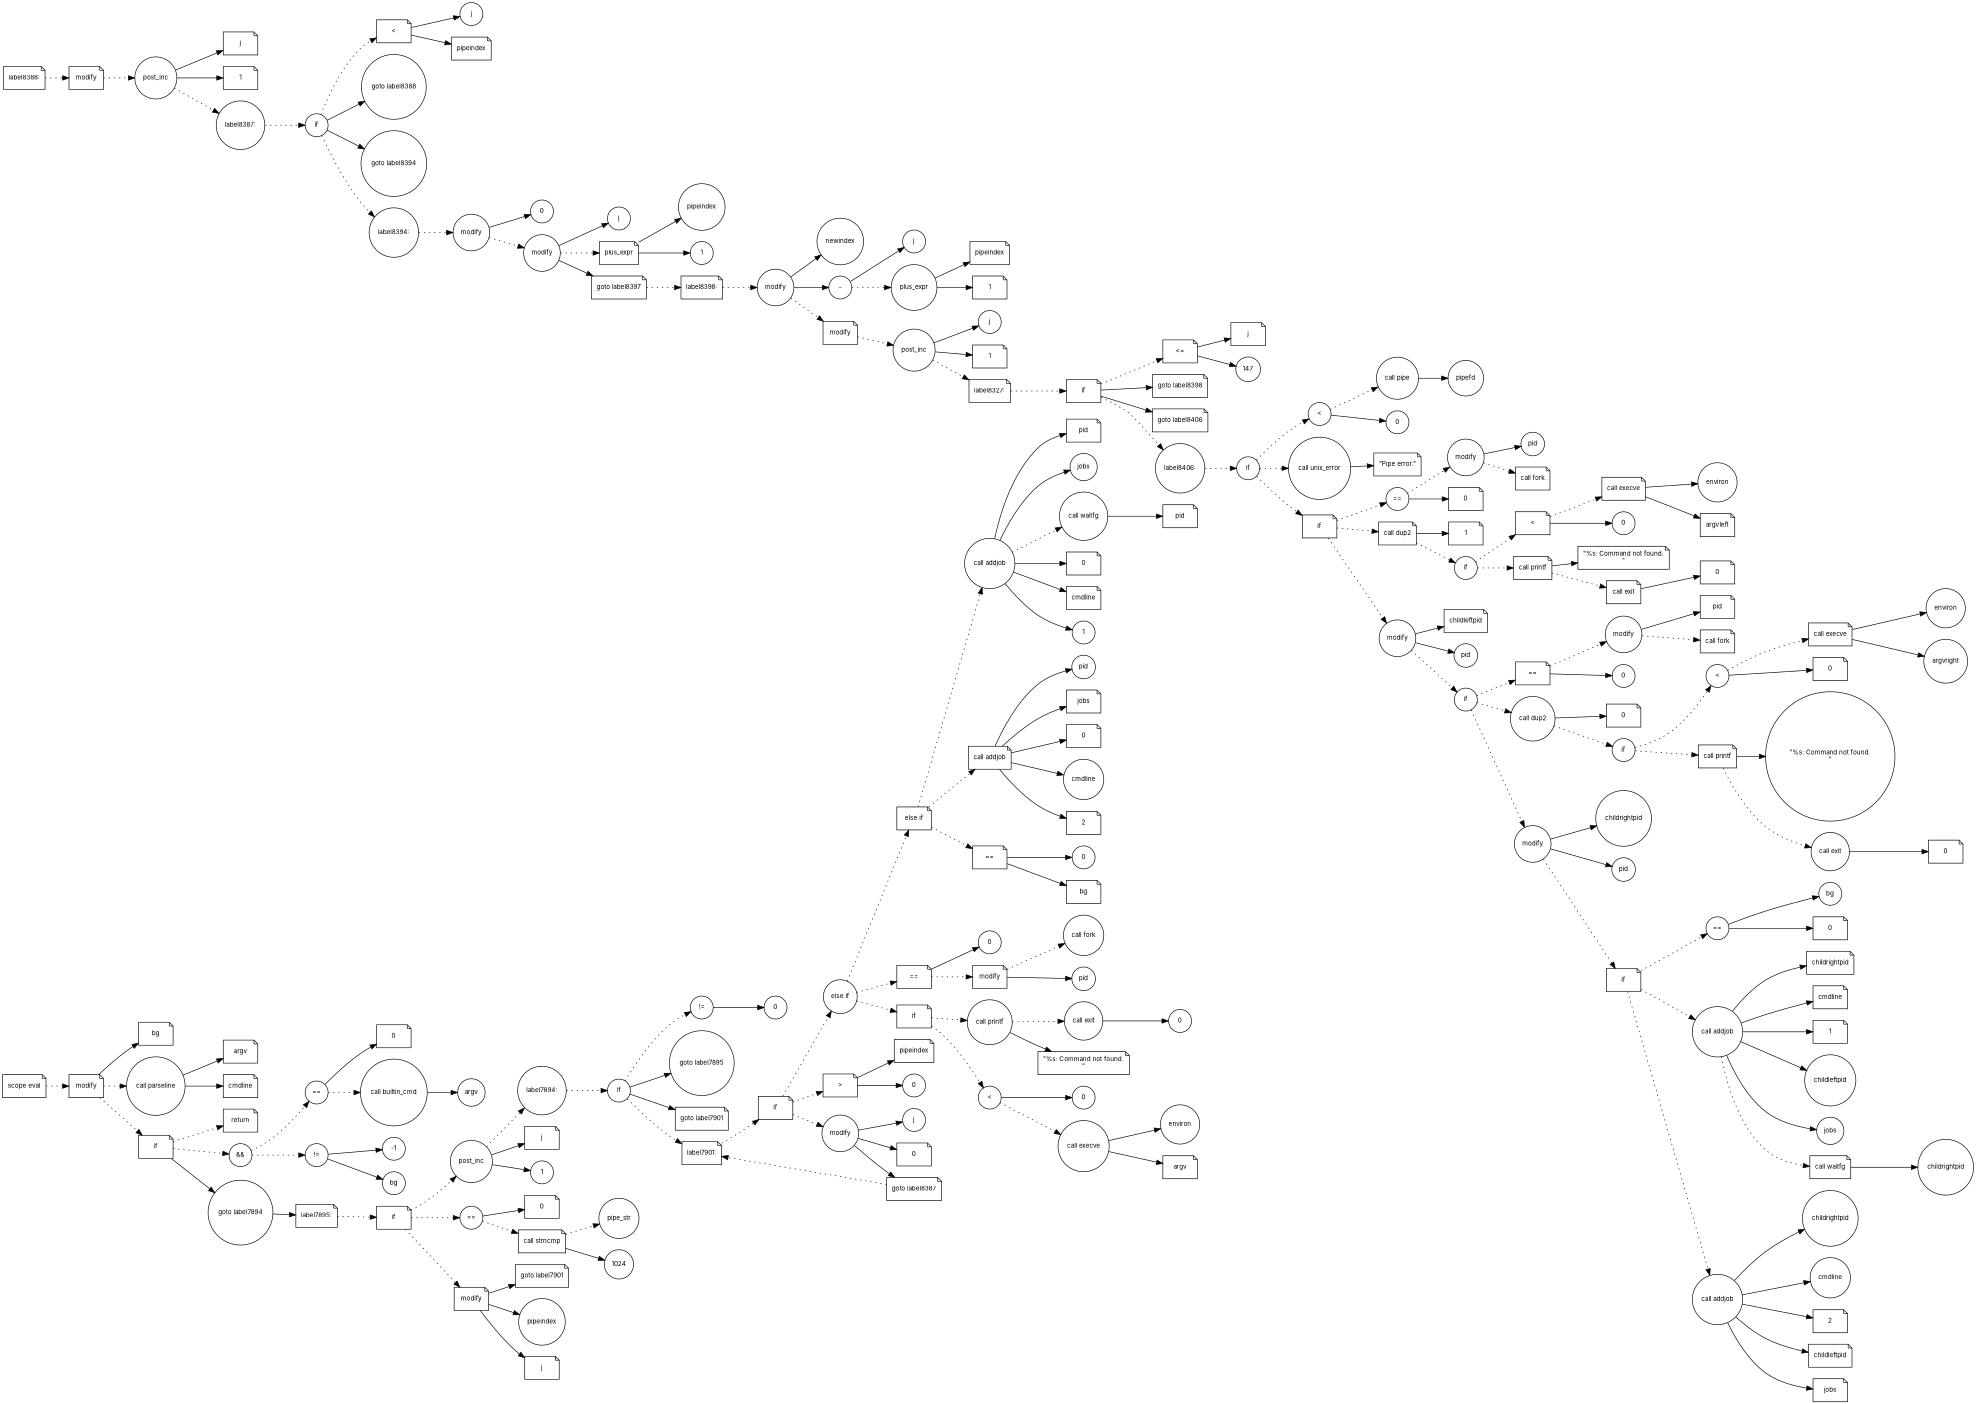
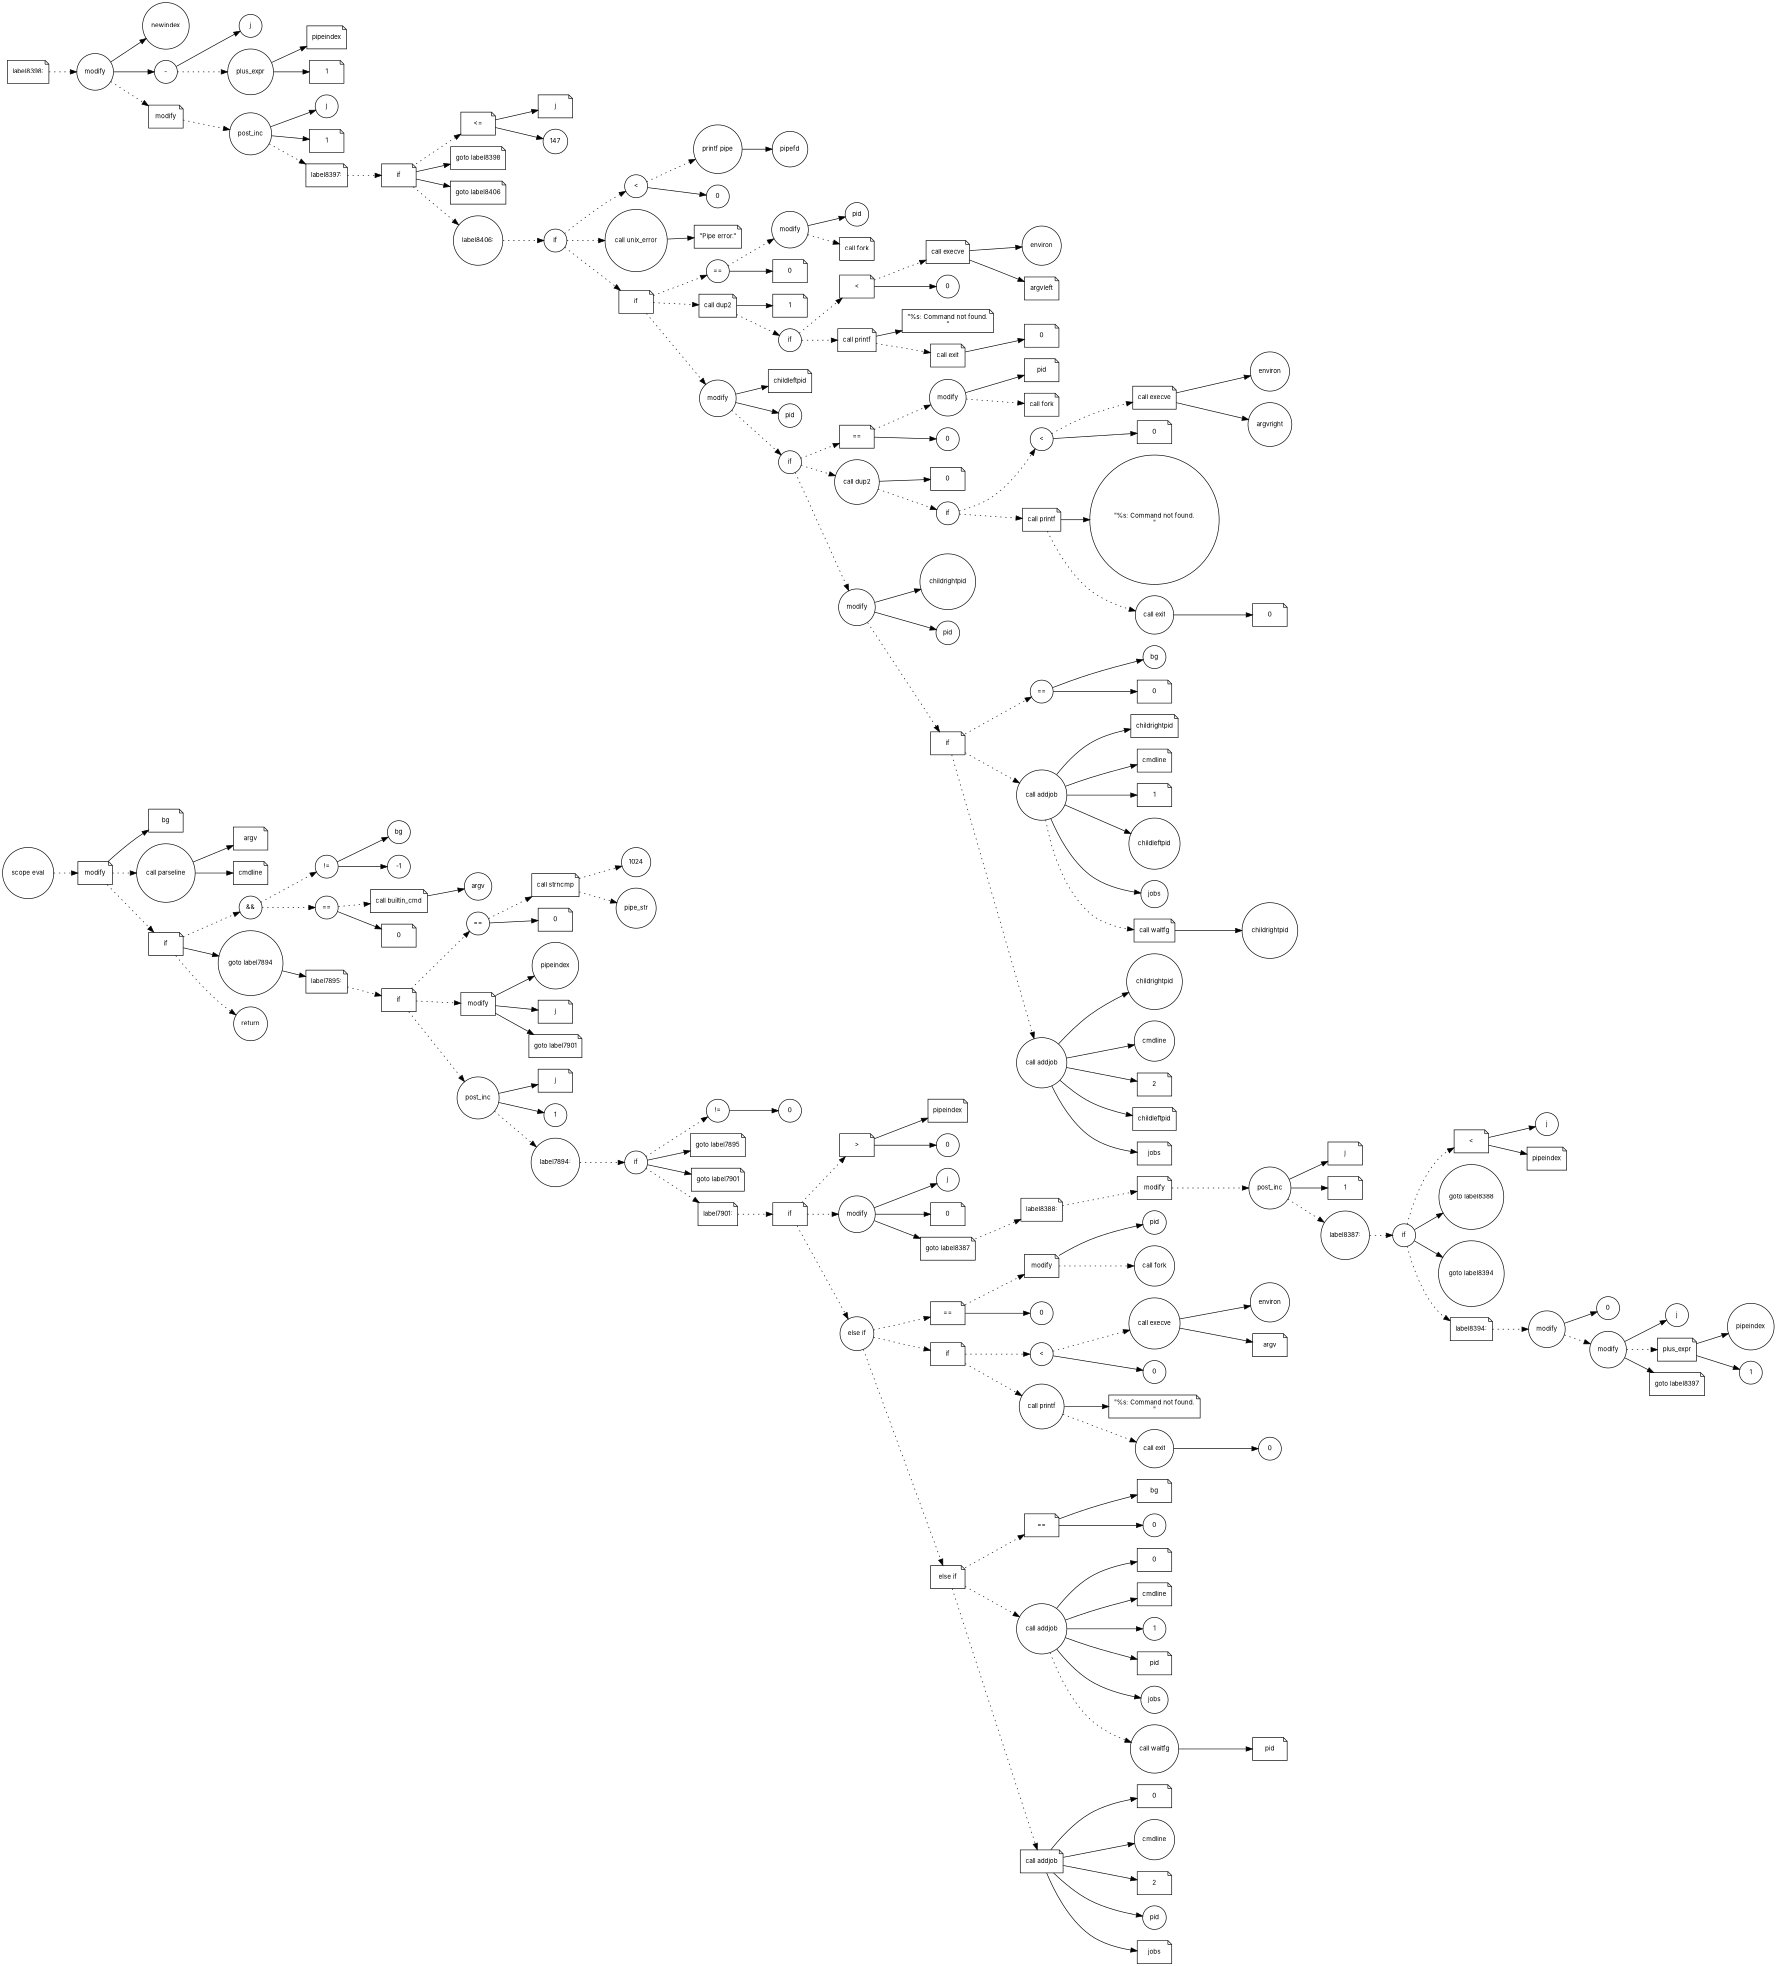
node "label8394:": shape circle -> note
edge "goto label8397" -> "label8398:": removed
node "call pipe": label "call pipe" -> "printf pipe"
node "label8327:": label "label8327:" -> "label8397:"
node "goto label7895": shape circle -> note
node "scope eval": shape note -> circle
node "call builtin_cmd": shape circle -> note
node "return": shape note -> circle
edge "goto label8387" -> "label7901:": now "goto label8387" -> "label8388:"
edge "call strncmp" -> "1024": style solid -> dotted
